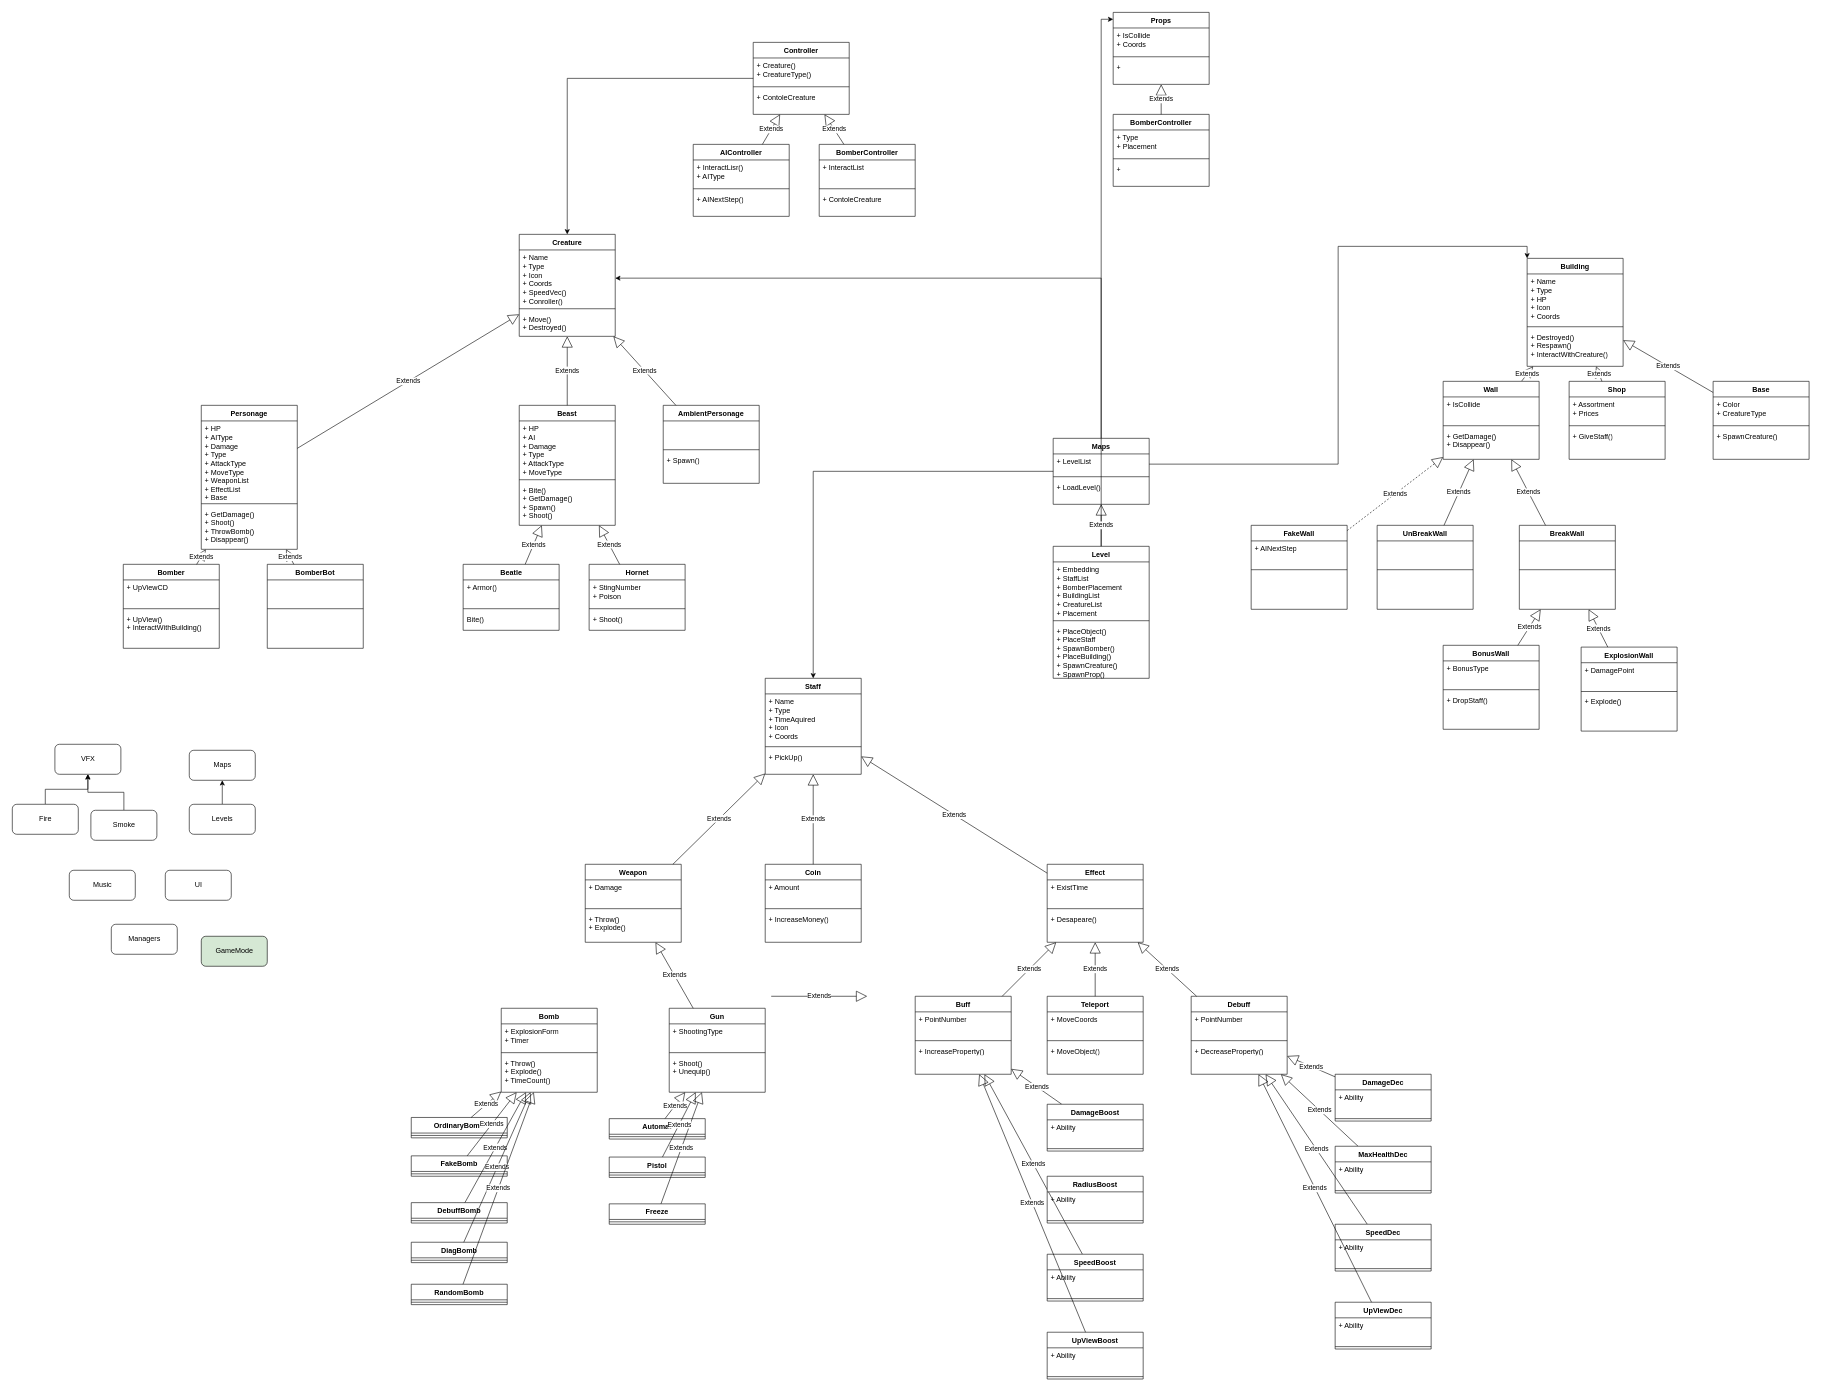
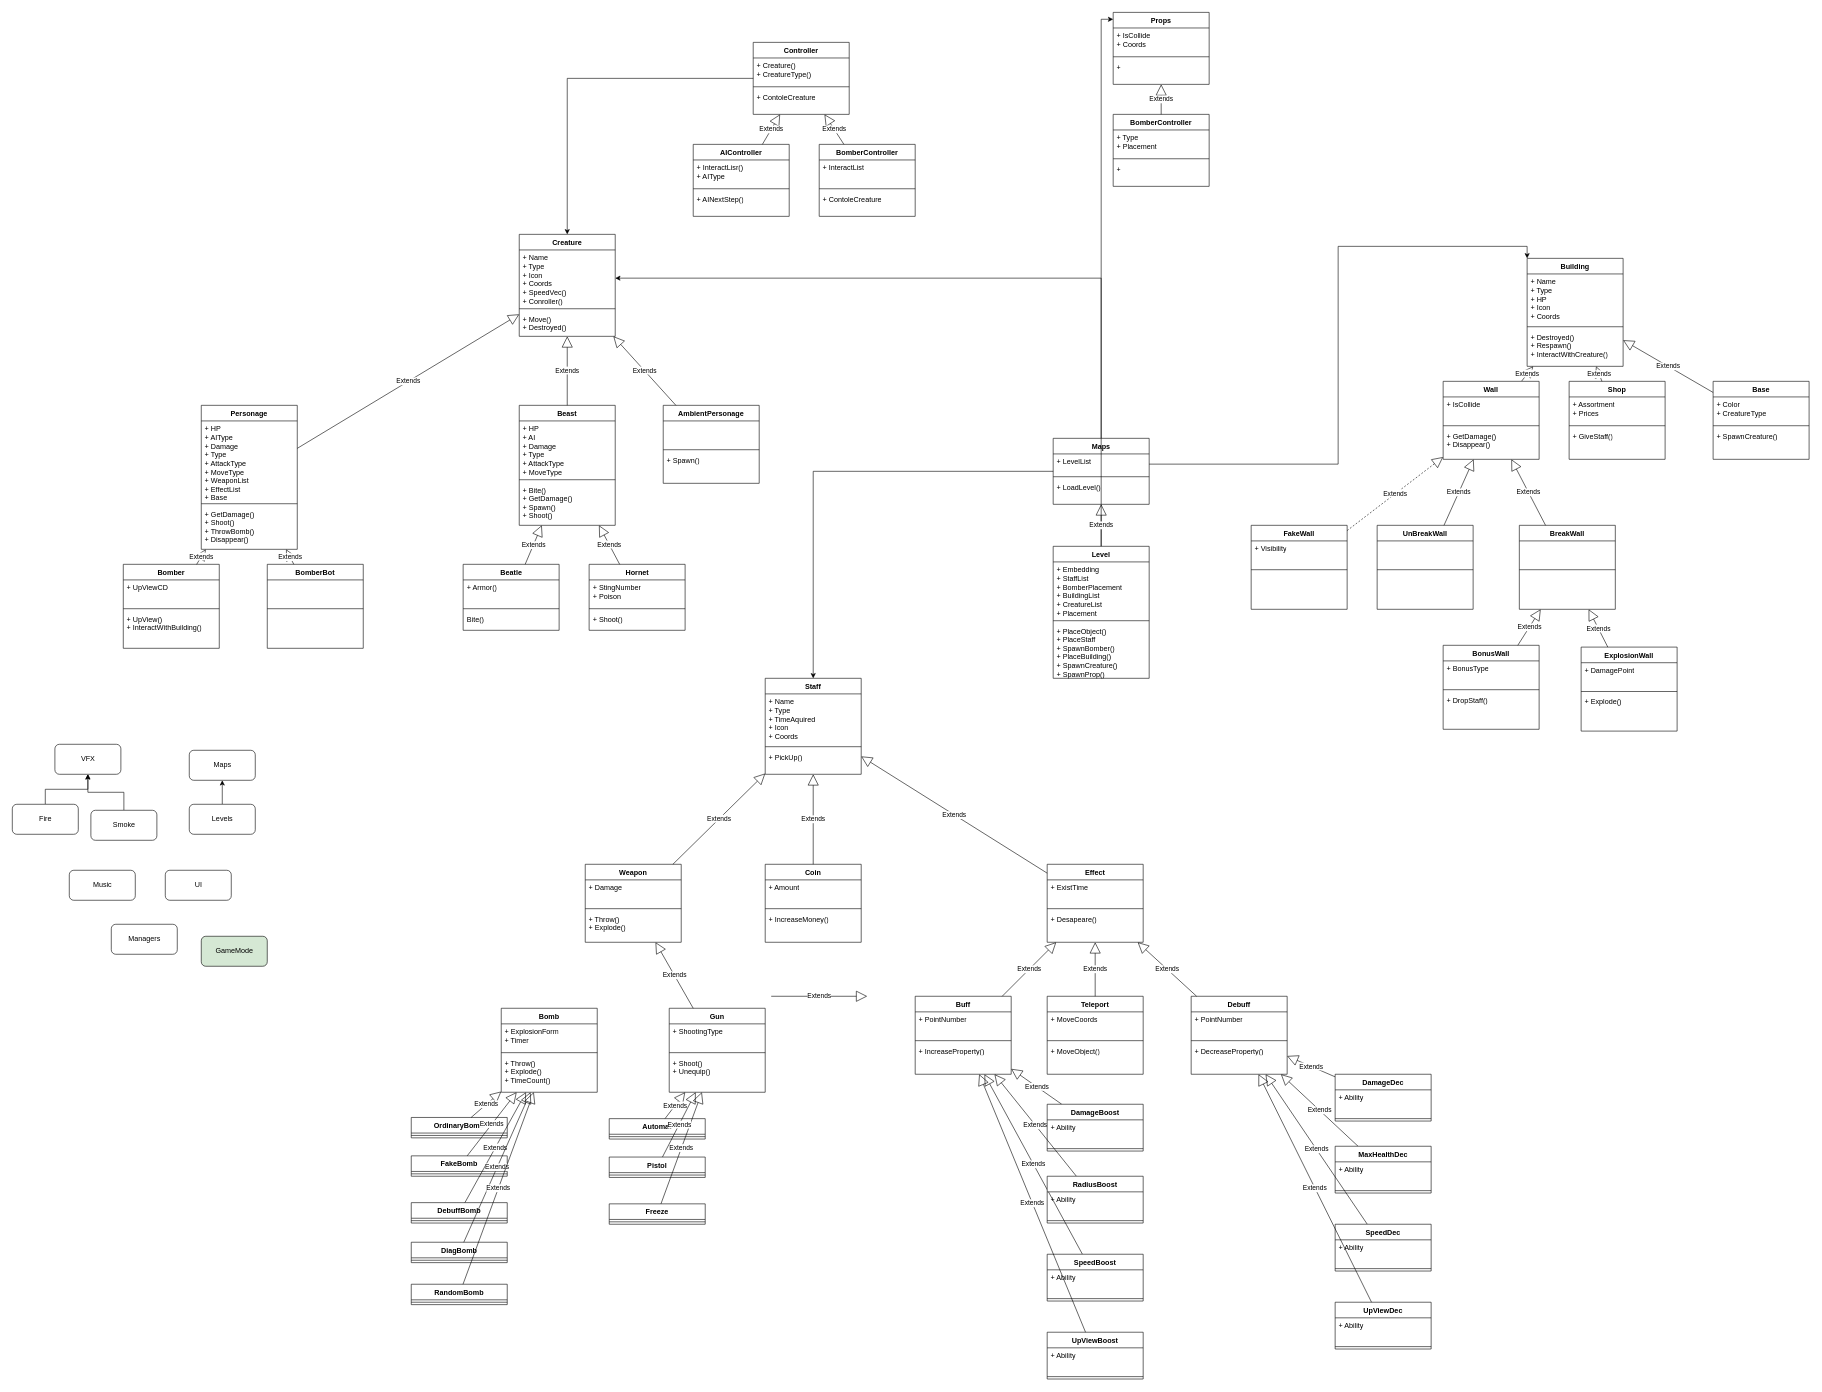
node "+ AINextStep": label "+ AINextStep" -> "+ Visibility"
edge "RadiusBoost" -> "Buff": added, label "Extends"
